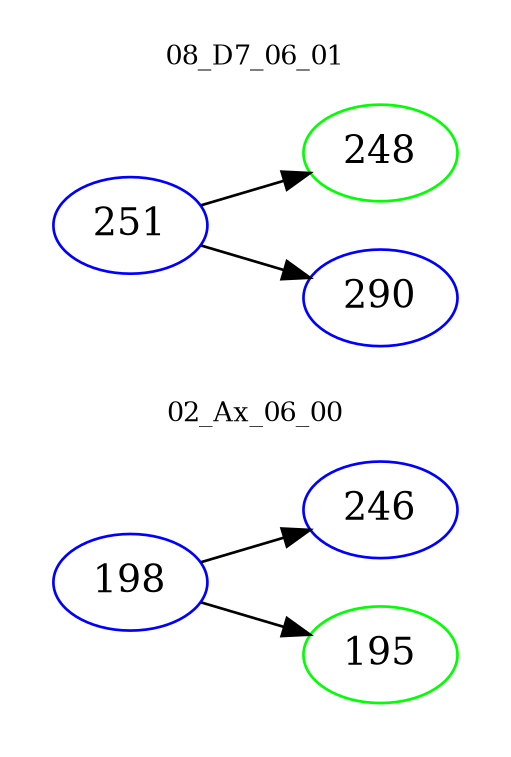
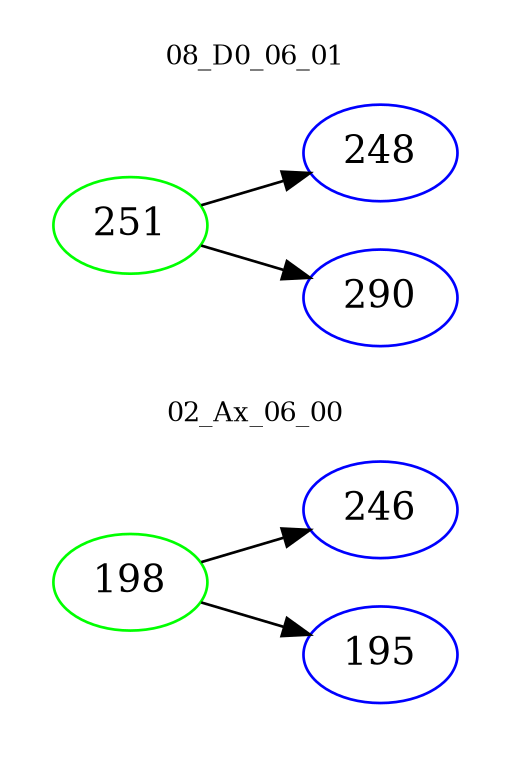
cluster "08_D7_06_01": label "08_D7_06_01" -> "08_D0_06_01"
node "248": color green -> blue
node "251": color blue -> green
node "198": color blue -> green
node "195": color green -> blue
